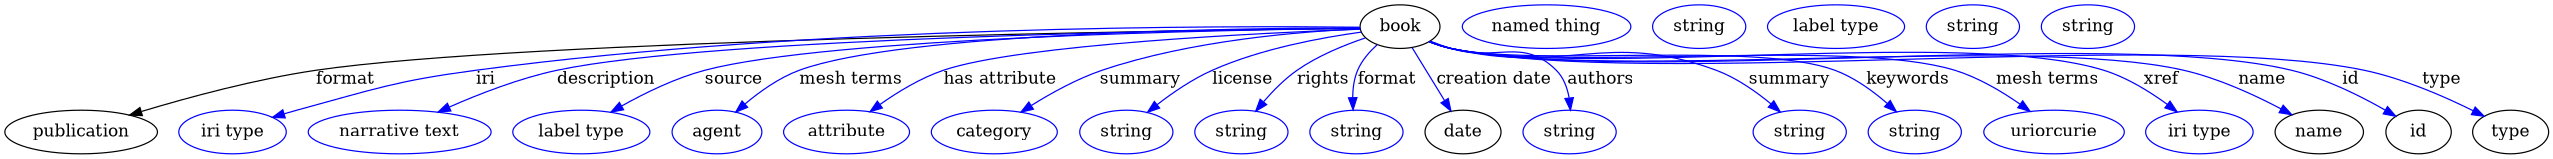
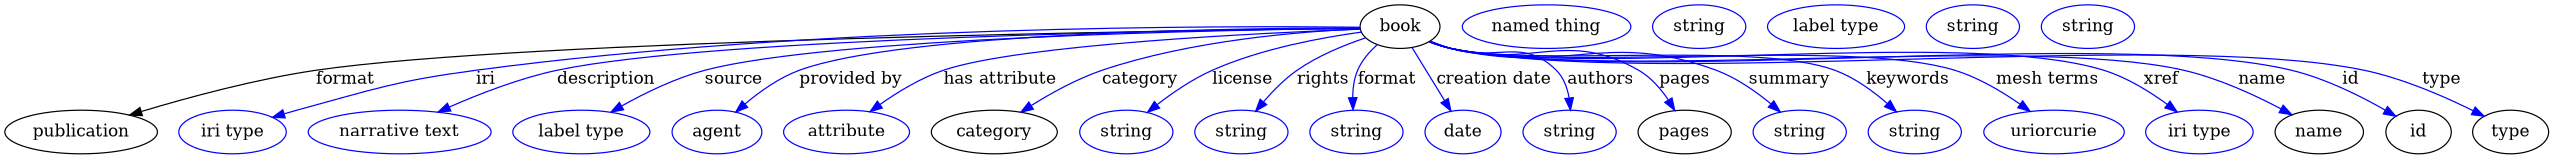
edge "book" -> "agent": label "mesh terms" -> "provided by"
edge "book" -> "category": label "summary" -> "category"
node "category": color blue -> black
node "date": color black -> blue
node "pages": added
